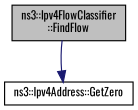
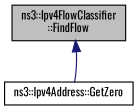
edge "ns3::Ipv4FlowClassifier ::FindFlow" -> "ns3::Ipv4Address::GetZero": reversed
